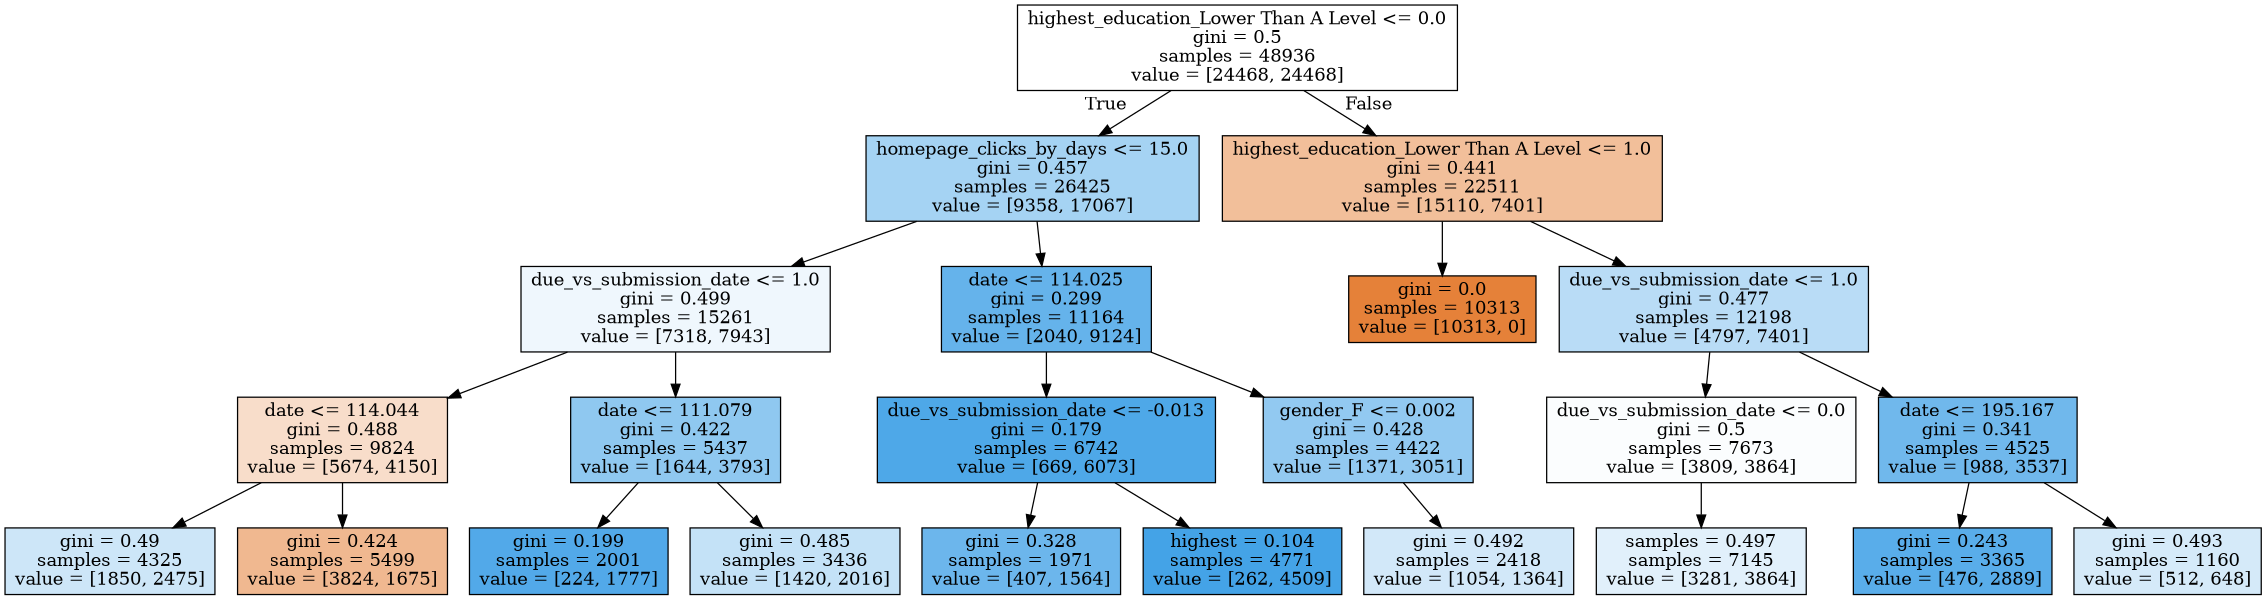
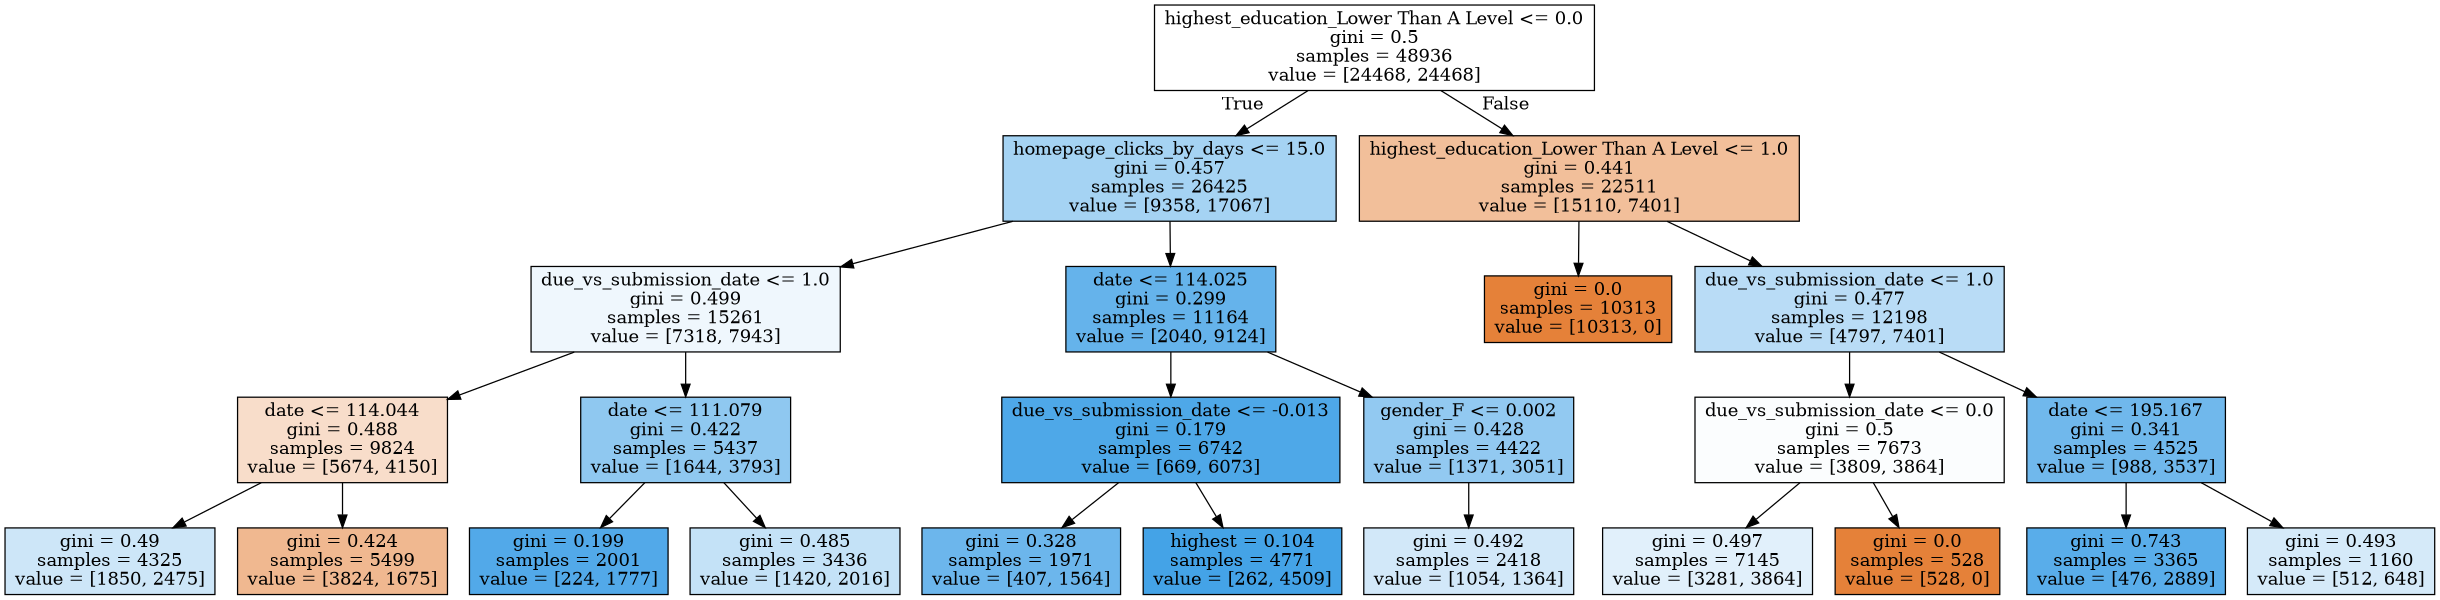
node "samples = 0.497 samples = 7145 value = [3281, 3864]": label "samples = 0.497 samples = 7145 value = [3281, 3864]" -> "gini = 0.497 samples = 7145 value = [3281, 3864]"
node "gini = 0.0 samples = 528 value = [528, 0]": added
node "gini = 0.243 samples = 3365 value = [476, 2889]": label "gini = 0.243 samples = 3365 value = [476, 2889]" -> "gini = 0.743 samples = 3365 value = [476, 2889]"
